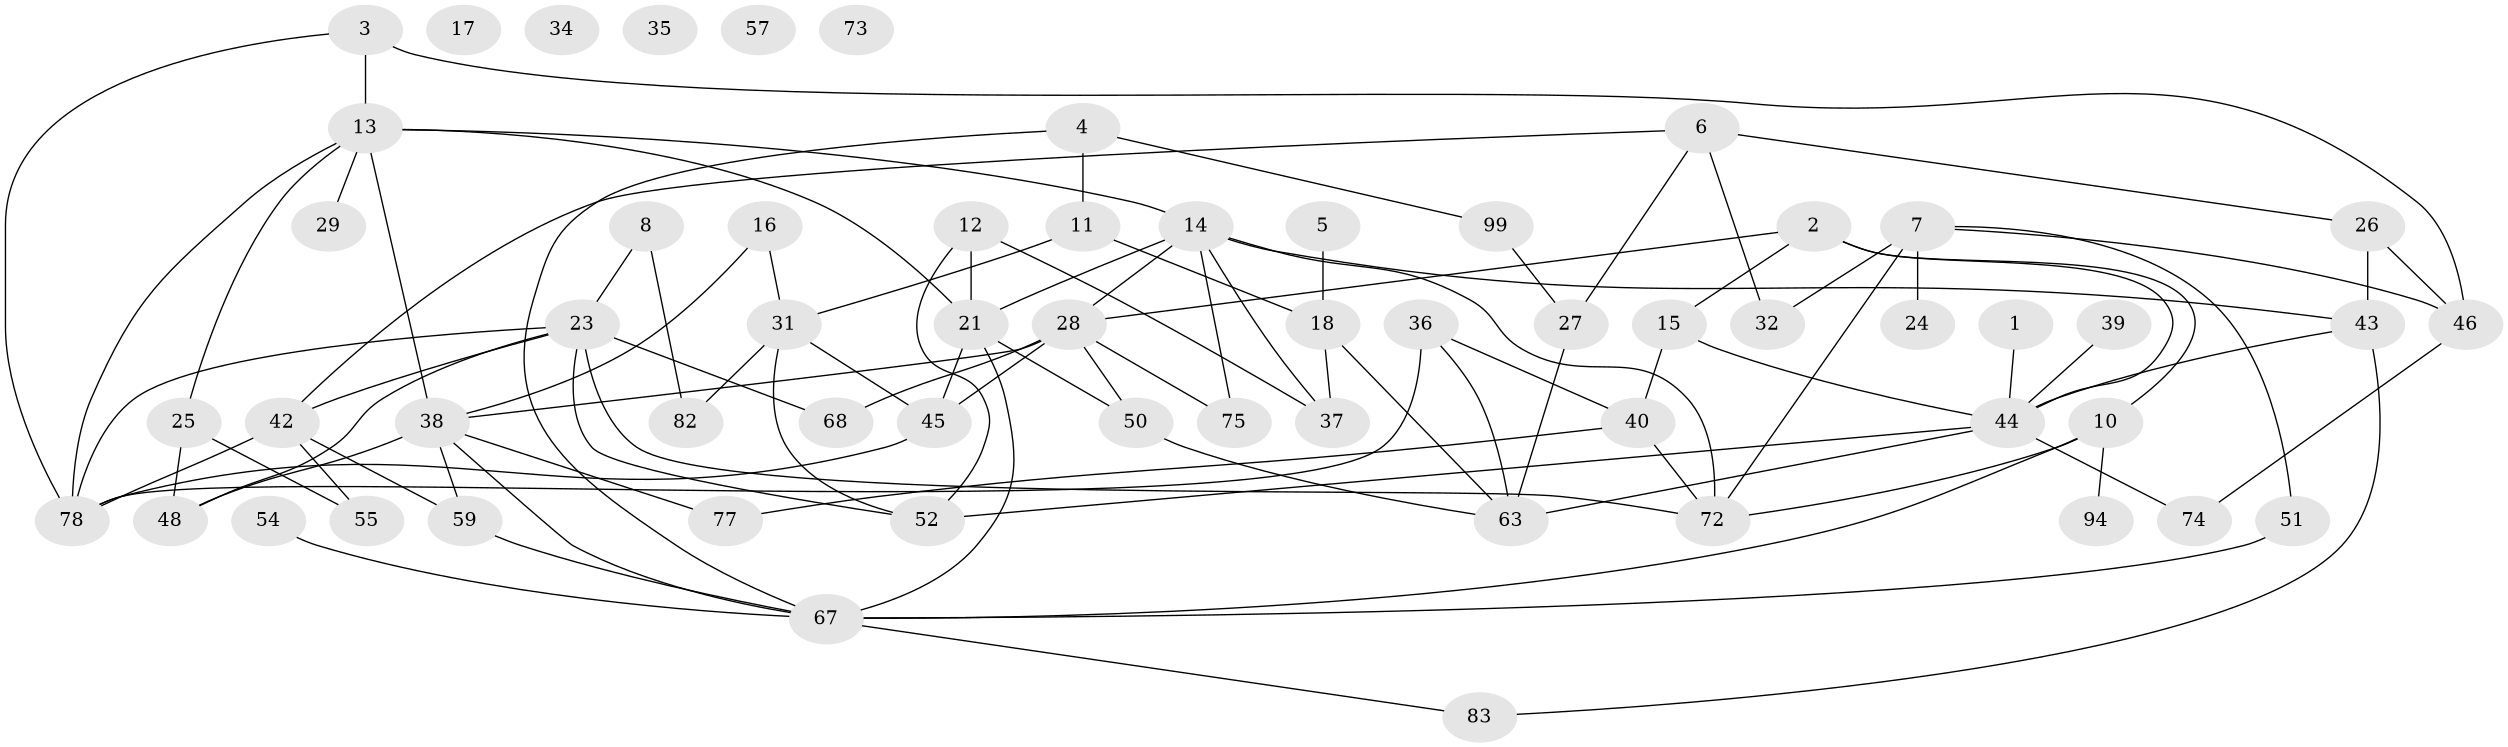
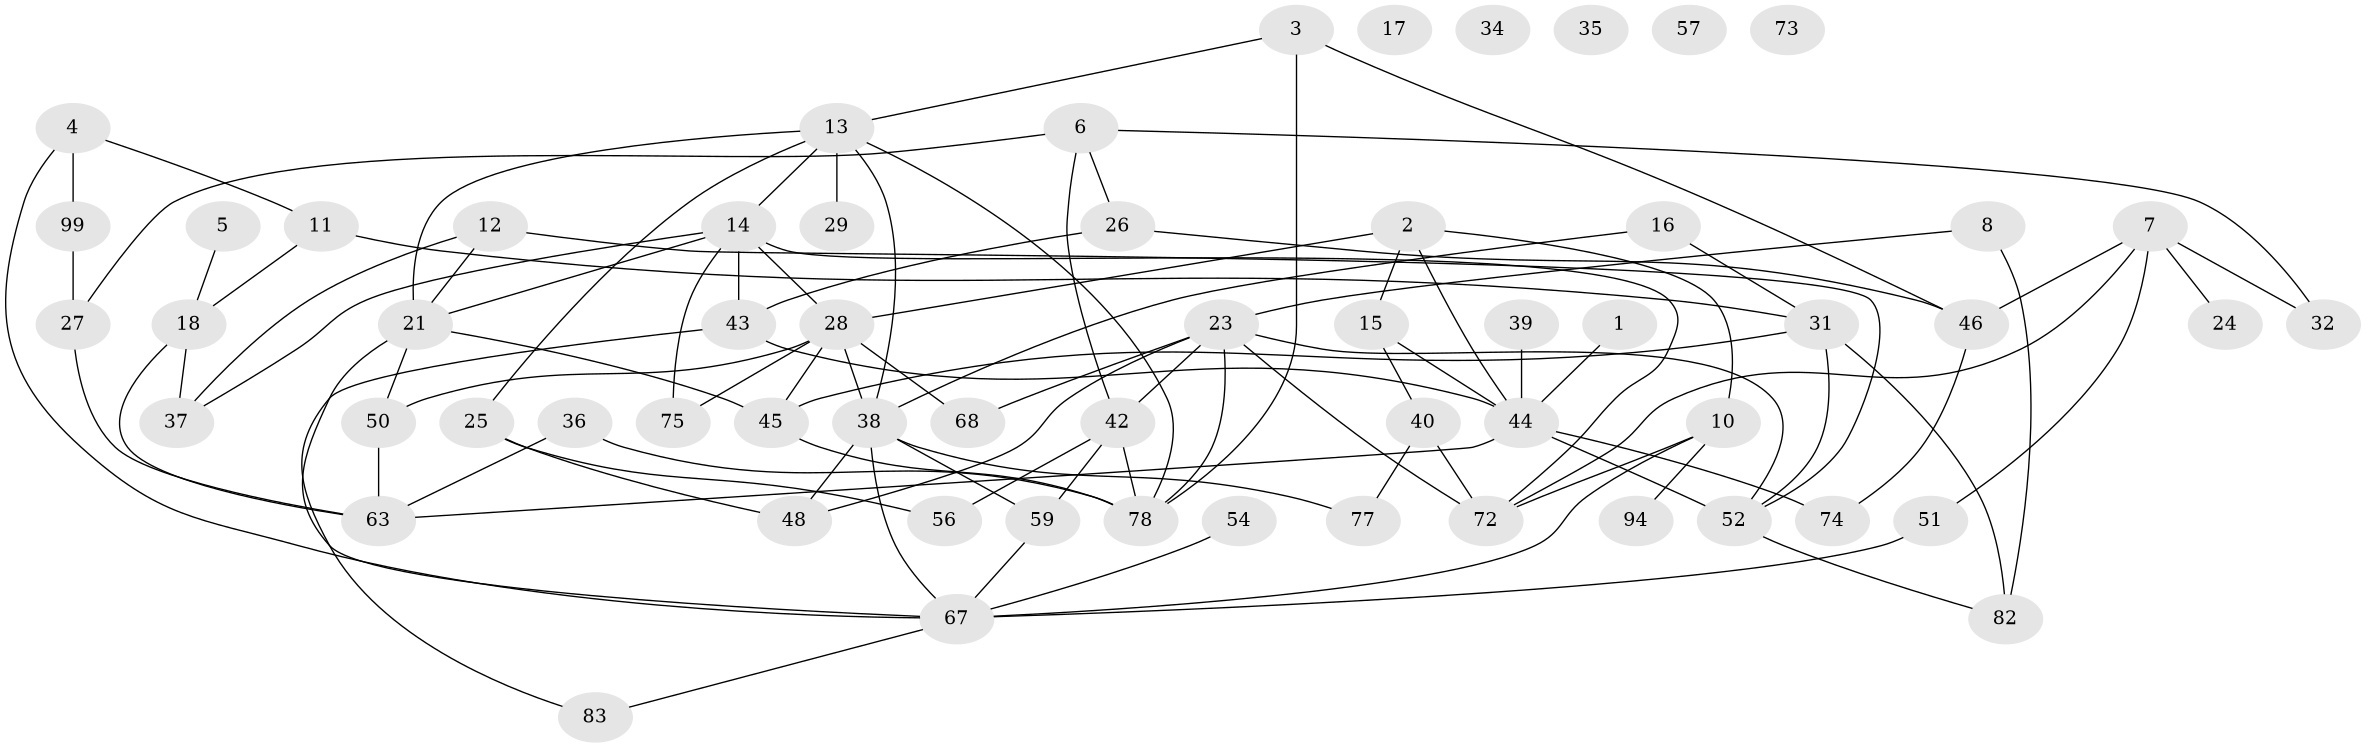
edge "36" -- "40": removed
node "55": label "55" -> "56"
edge "52" -- "82": added
